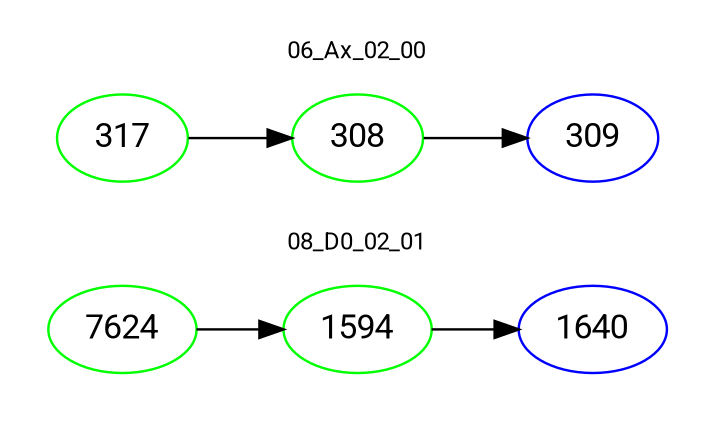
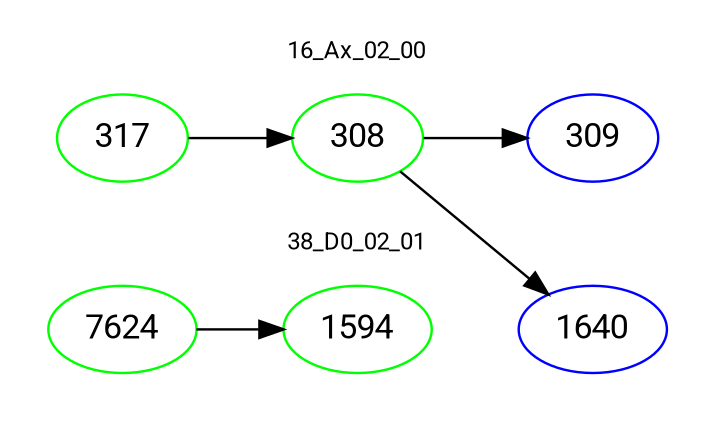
cluster "06_Ax_02_00": label "06_Ax_02_00" -> "16_Ax_02_00"
cluster "08_D0_02_01": label "08_D0_02_01" -> "38_D0_02_01"
edge "1594" -> "1640": now "308" -> "1640"
